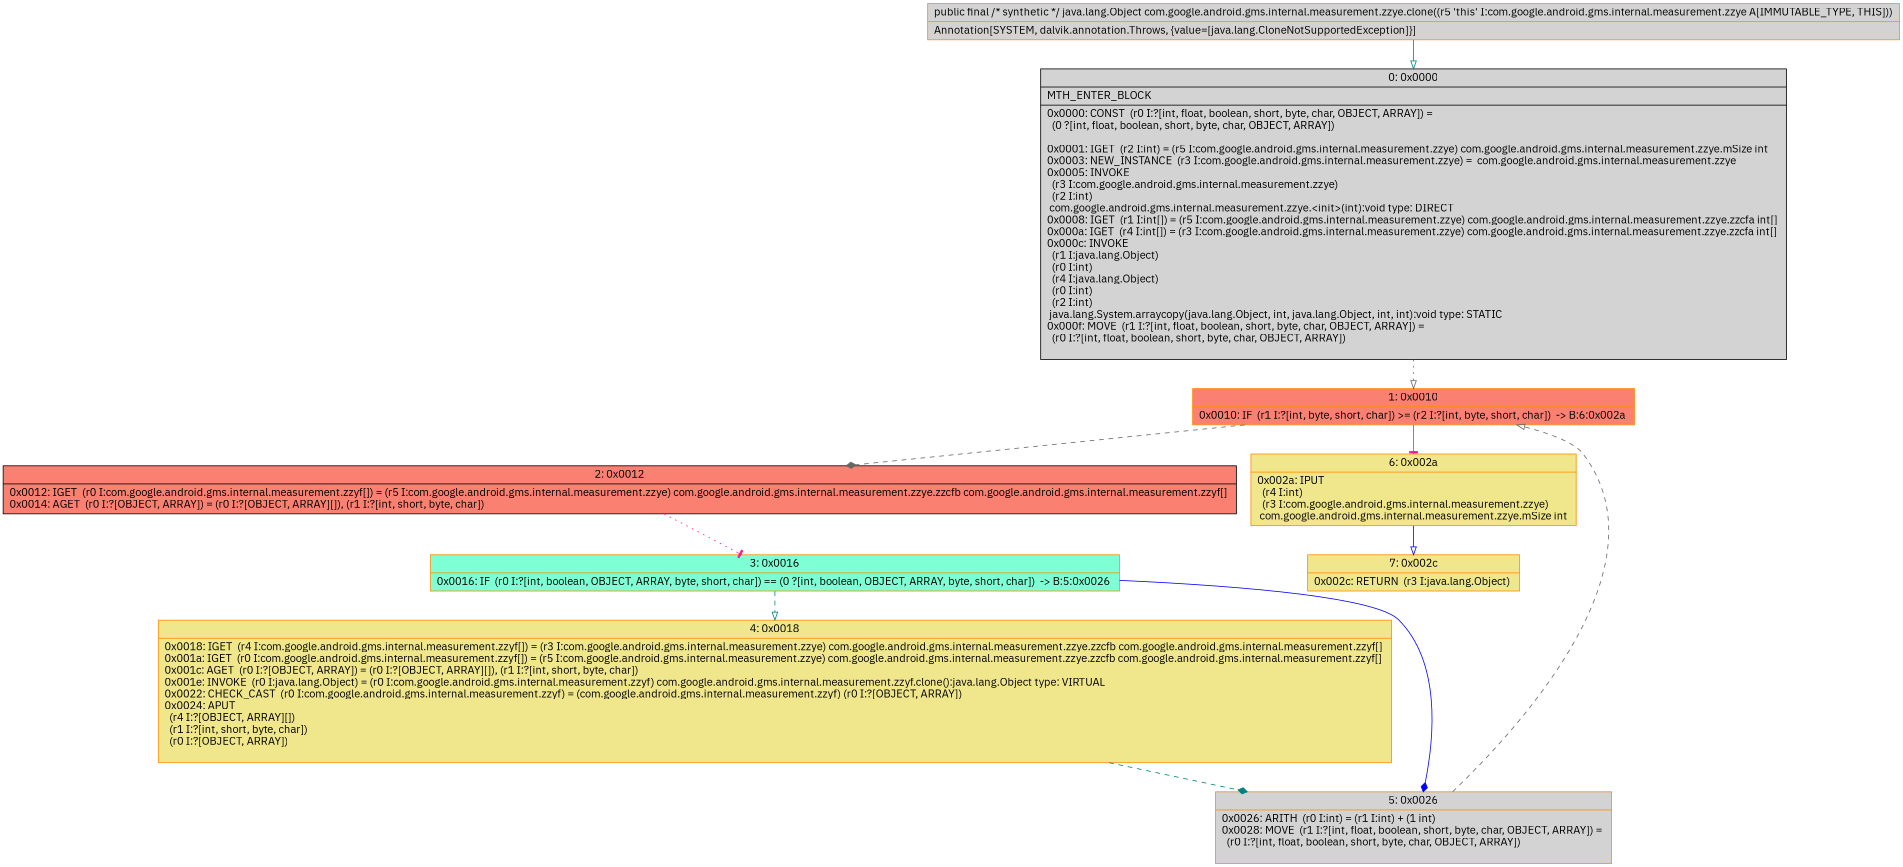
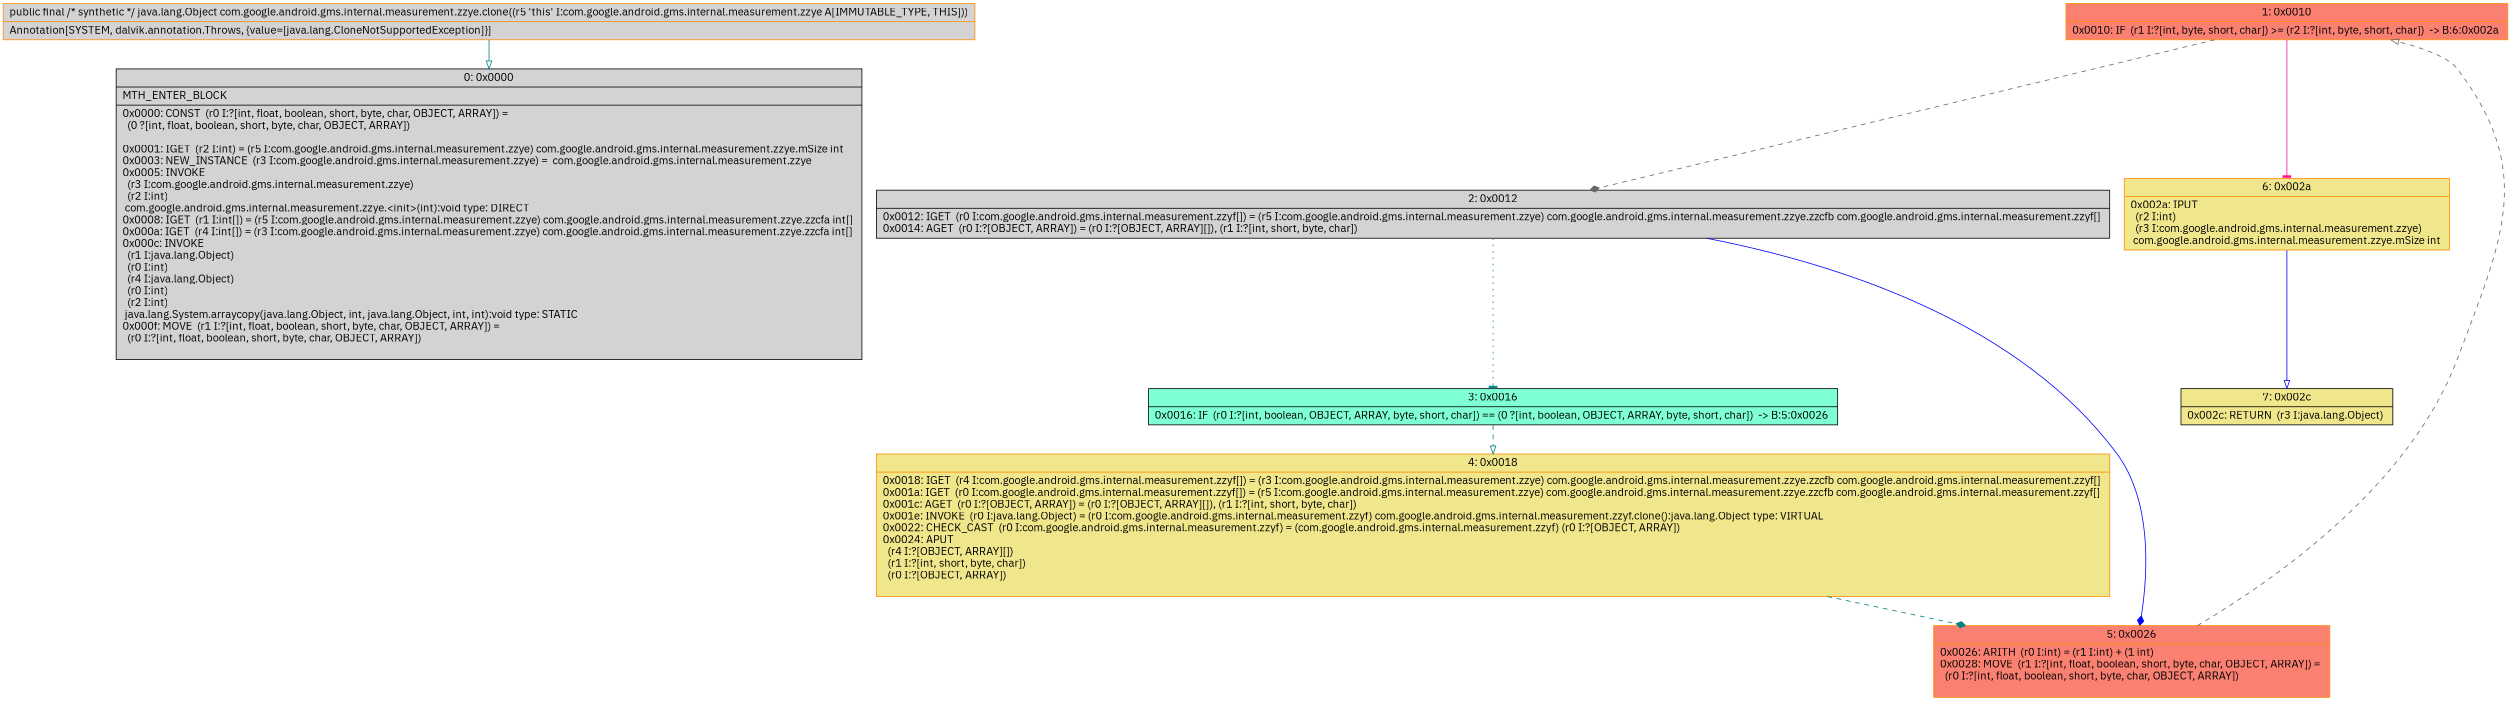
edge "0: 0x0000" -> "1: 0x0010": removed
node "2: 0x0012": fillcolor salmon -> lightgrey
node "6: 0x002a": text "(r4 I:int)" -> "(r2 I:int)"
edge "2: 0x0012" -> "3: 0x0016": color deeppink -> teal
node "3: 0x0016": color darkorange -> black
node "7: 0x002c": color darkorange -> black
edge "3: 0x0016" -> "5: 0x0026": now "2: 0x0012" -> "5: 0x0026"
node "5: 0x0026": fillcolor lightgrey -> salmon
